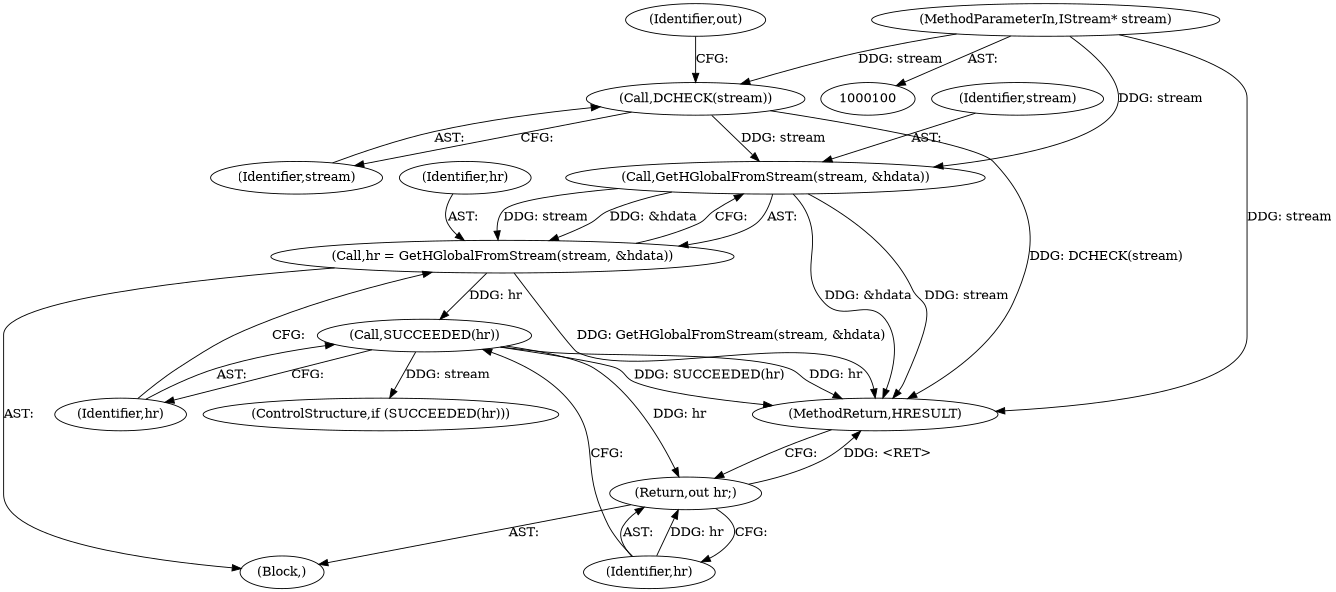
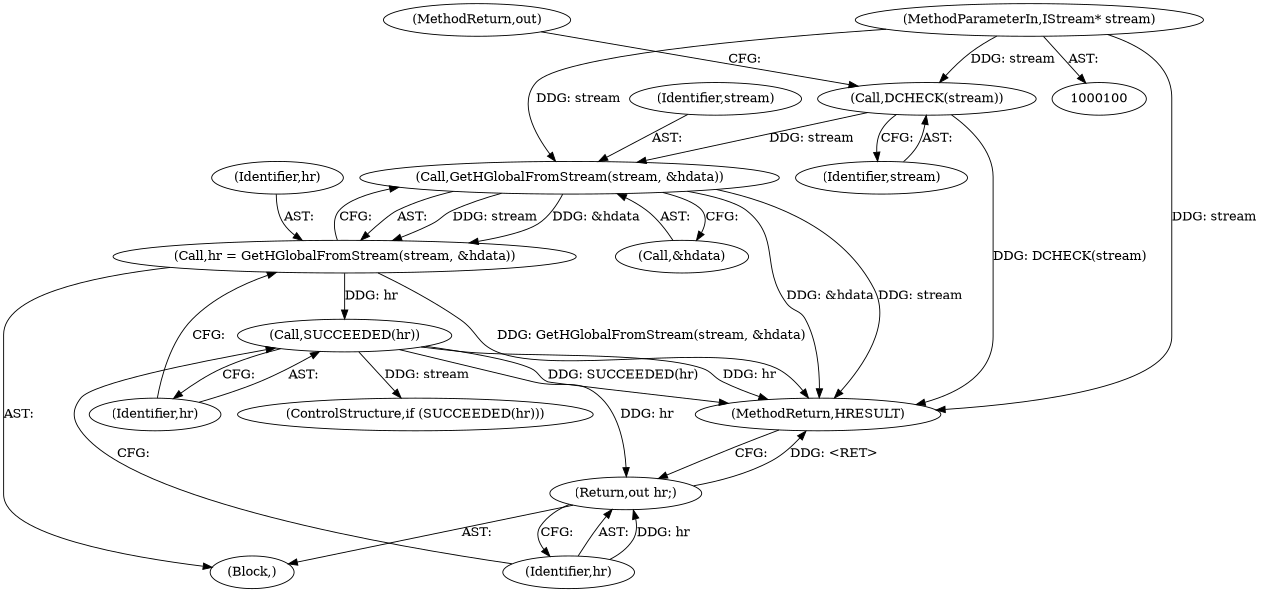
node "(Identifier,out)": label "(Identifier,out)" -> "(MethodReturn,out)"
node "(Call,&hdata)": added
